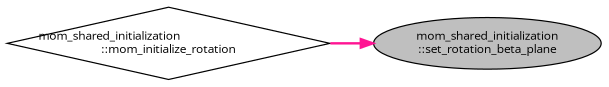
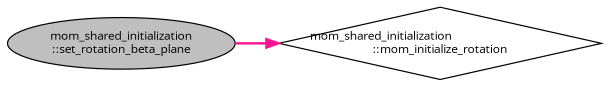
edge "mom_shared_initialization ::mom_initialize_rotation" -> "mom_shared_initialization ::set_rotation_beta_plane": reversed
